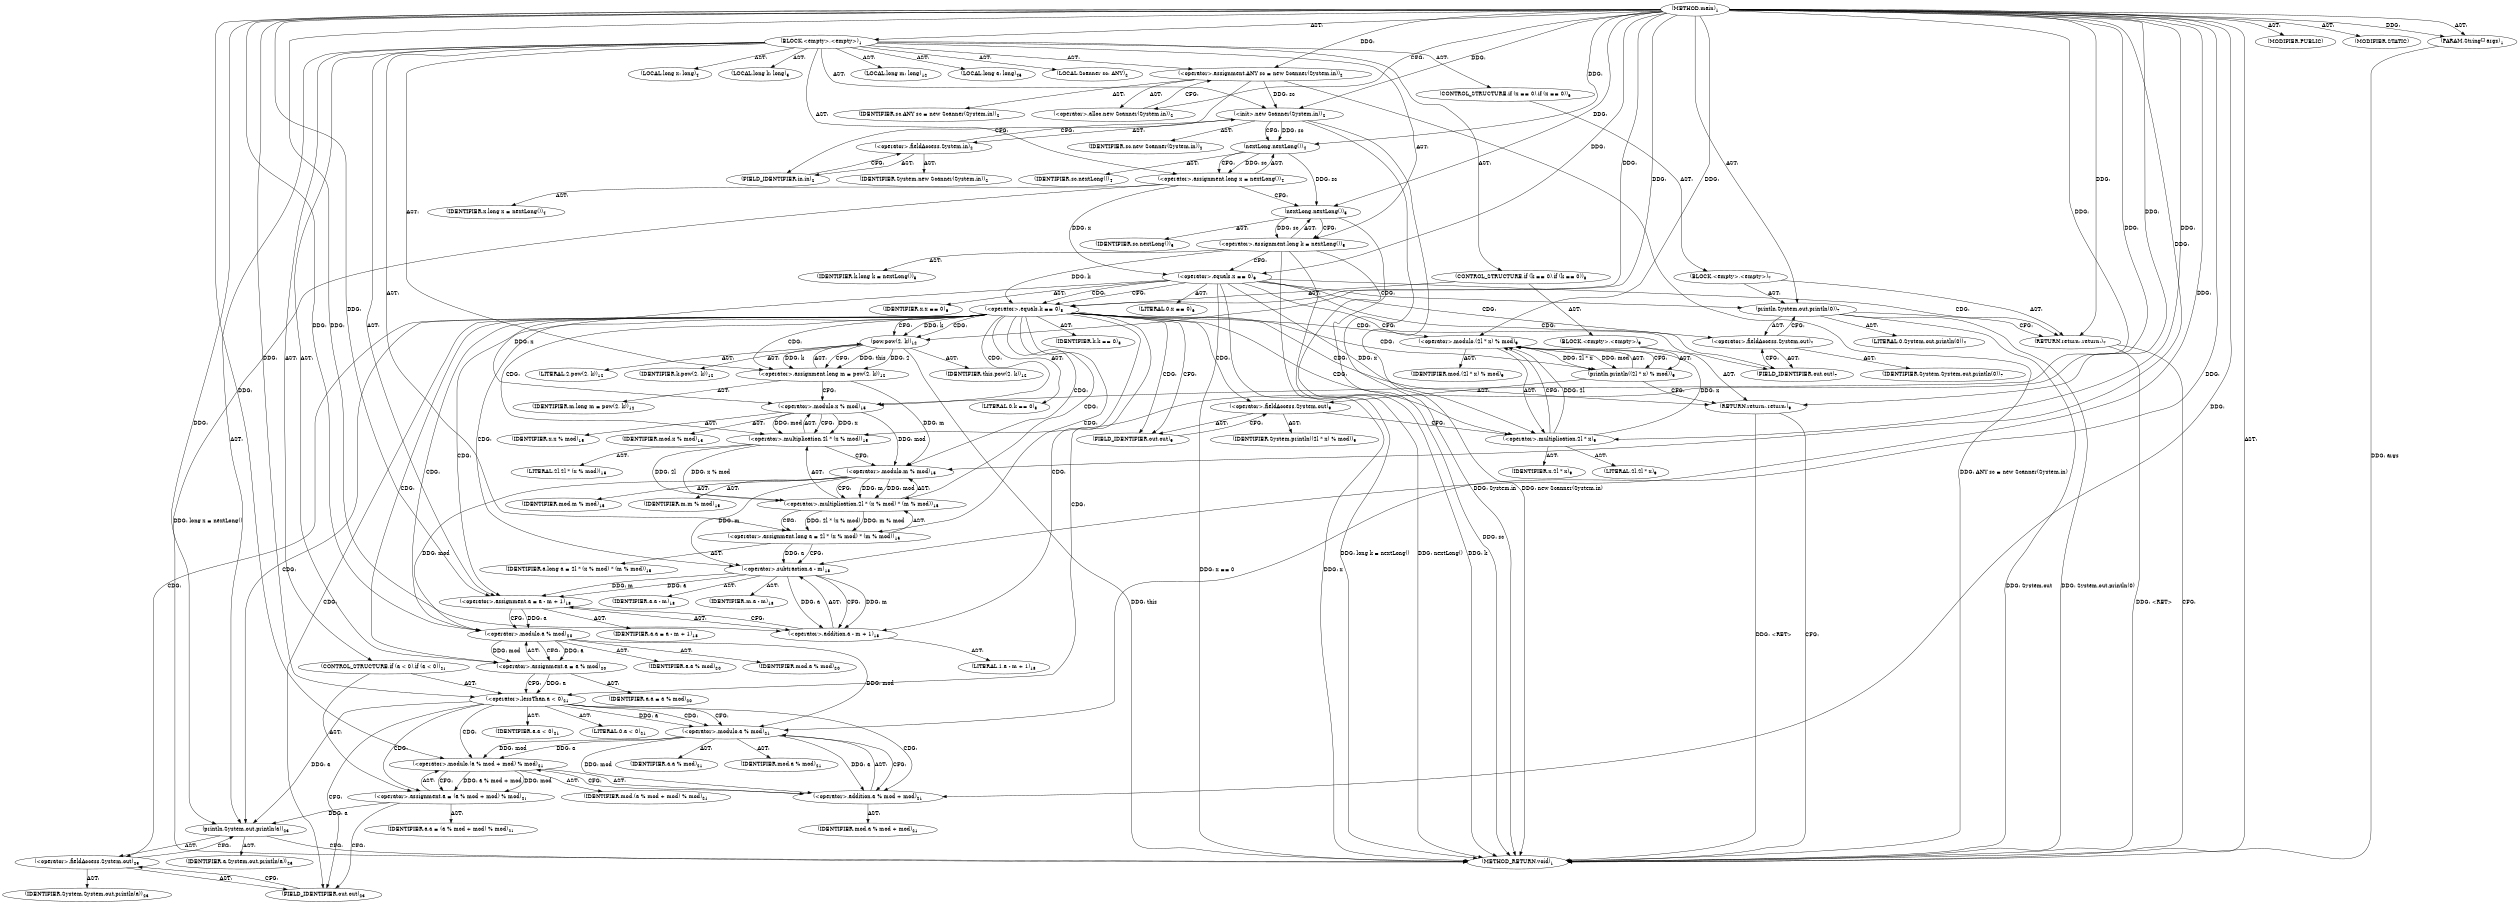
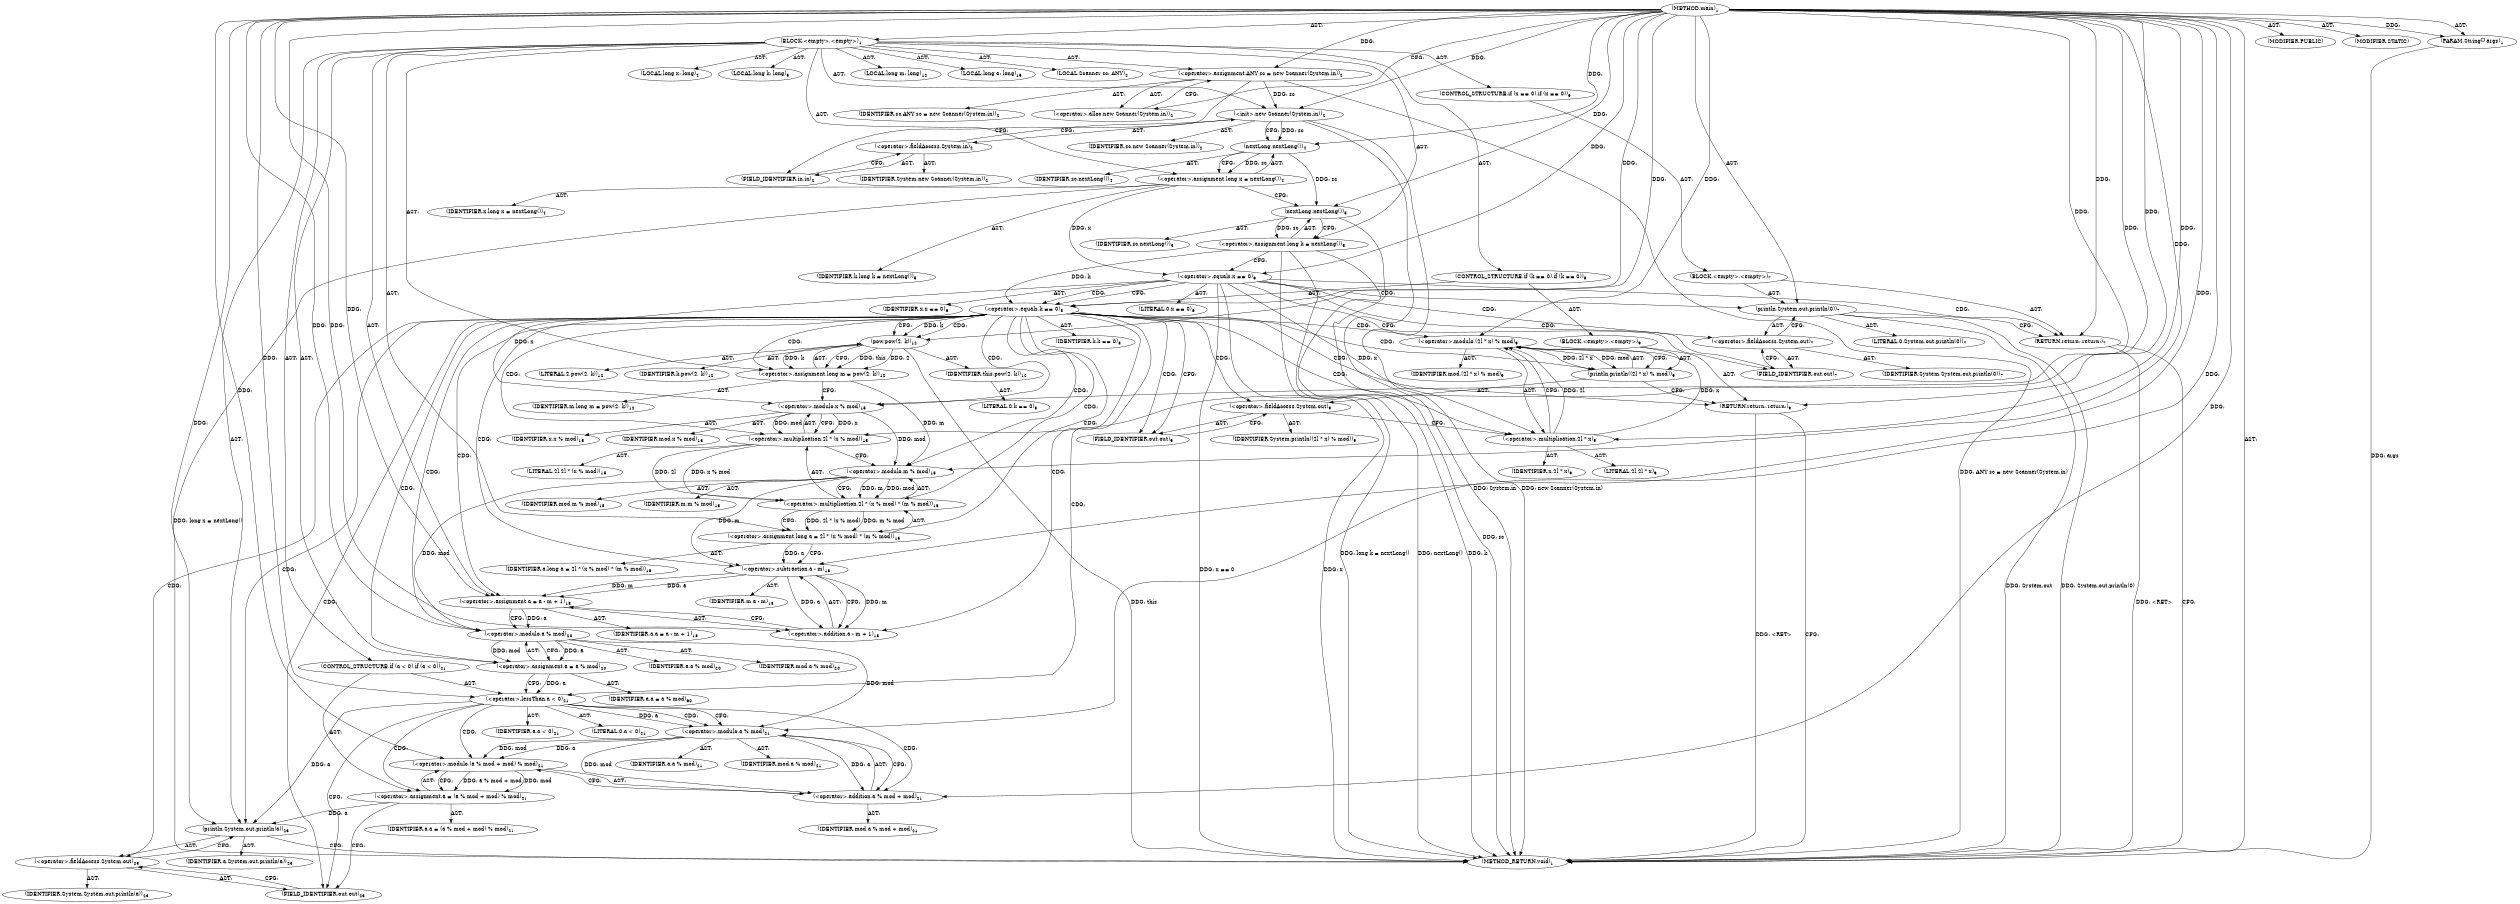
node "(LOCAL,long a: long)": text "45" -> "15"
edge "(<operator>.assignment,long k = nextLong())" -> "(IDENTIFIER,k,long k = nextLong())": now "(<operator>.assignment,long x = nextLong())" -> "(IDENTIFIER,k,long k = nextLong())"
edge "(<operator>.equals,k == 0)" -> "(LITERAL,0,k == 0)": now "(IDENTIFIER,this,pow(2, k))" -> "(LITERAL,0,k == 0)"
node "(IDENTIFIER,a,a - m)": removed
node "(LITERAL,1,a - m + 1)": removed
node "(IDENTIFIER,a,a = a % mod)": text "20" -> "60"
node "(IDENTIFIER,mod,(a % mod + mod) % mod)": removed
